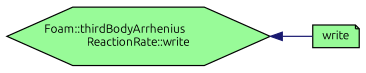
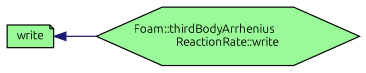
edge "write" -> "Foam::thirdBodyArrhenius ReactionRate::write": reversed
